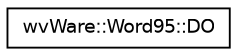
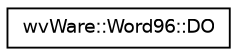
node "wvWare::Word95::DO": label "wvWare::Word95::DO" -> "wvWare::Word96::DO"
